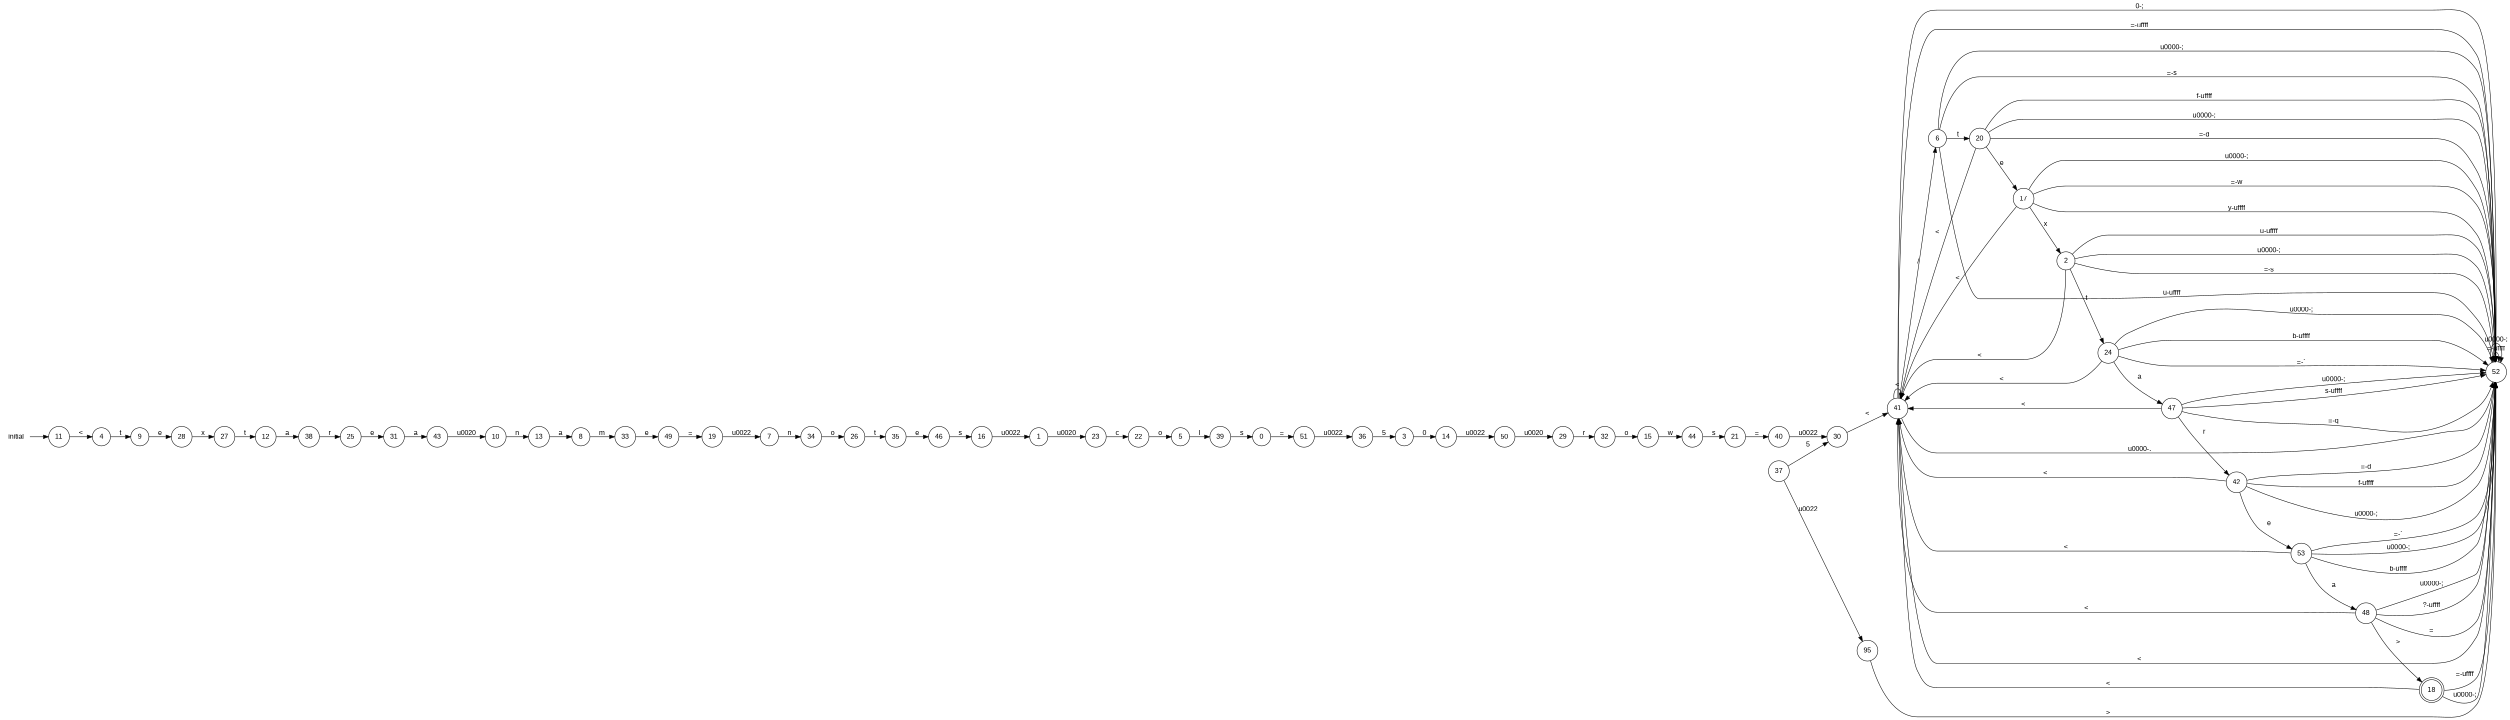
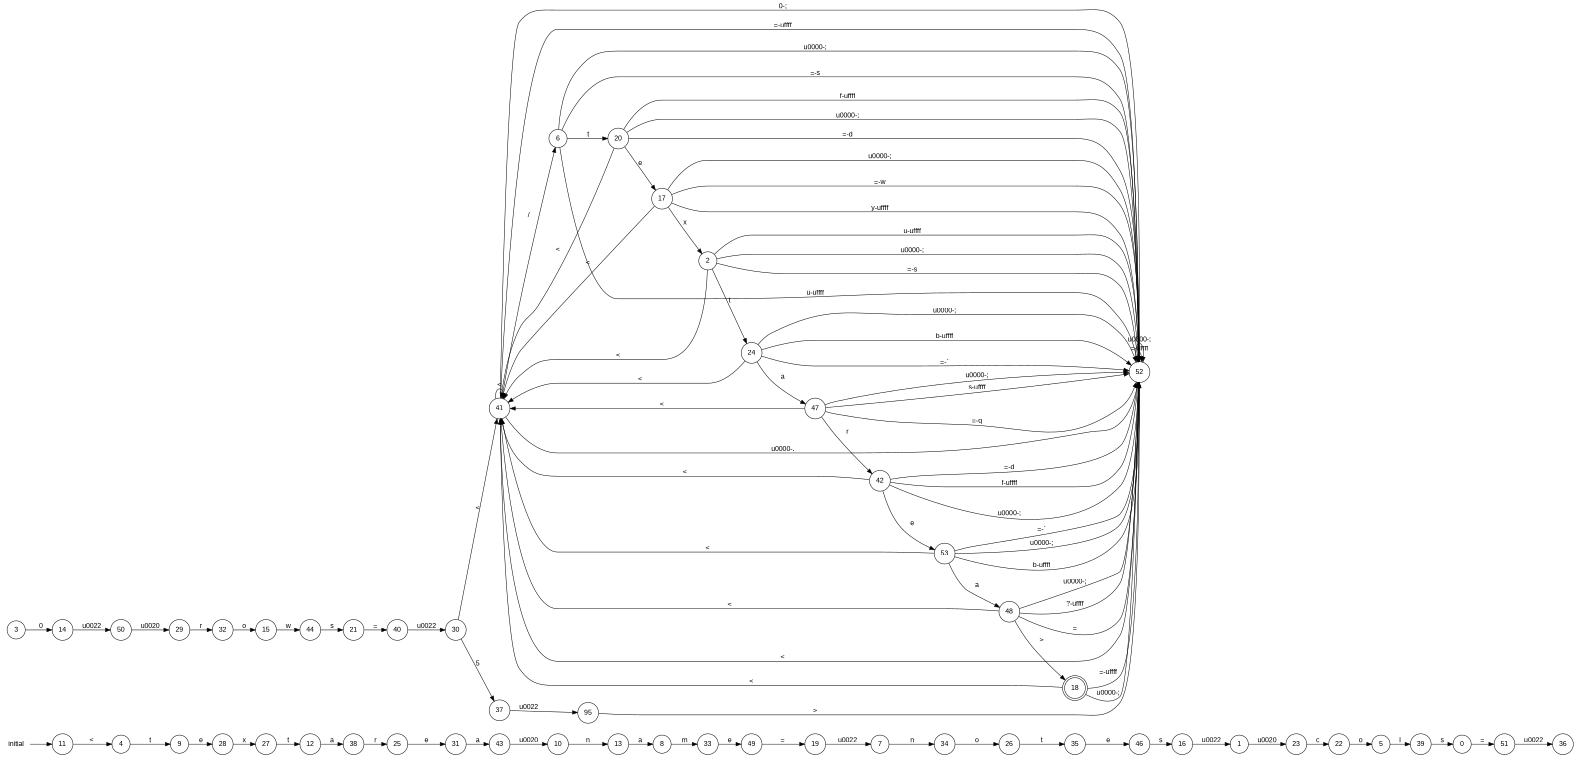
edge "36" -> "3": removed, label "5"
edge "37" -> "30": reversed
